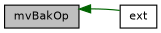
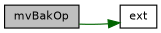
edge "ext" -> "mvBakOp": reversed
